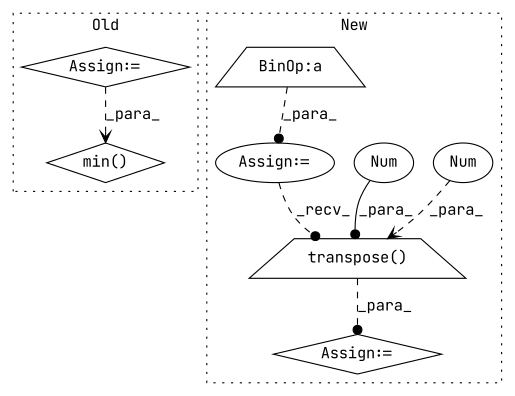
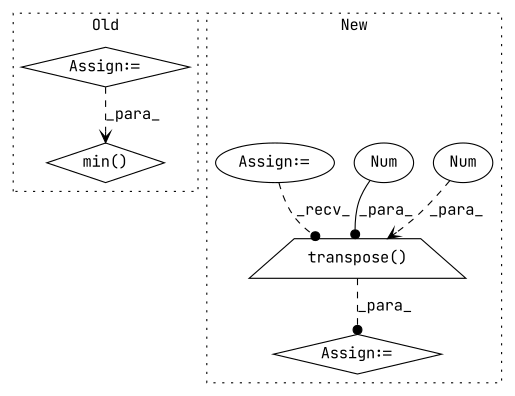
node "BinOp:a": removed
